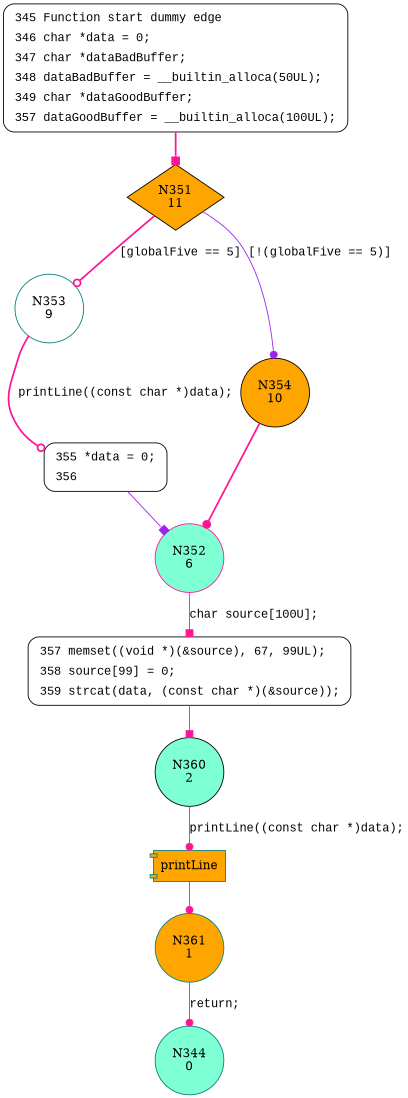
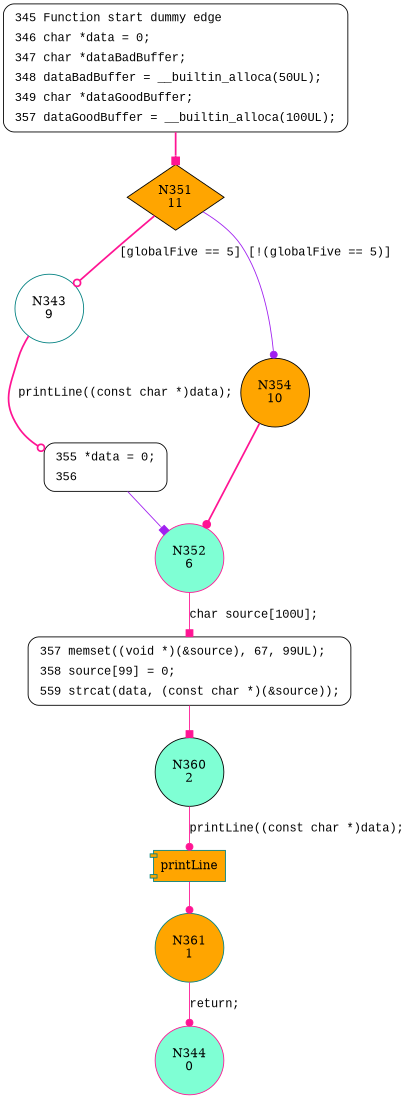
node "N353 9": label "N353 9" -> "N343 9"
node "357": text "359" -> "559"
node "N344 0": color teal -> deeppink
